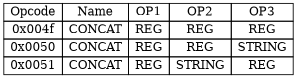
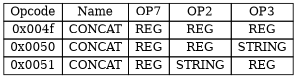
node "Opcode": text "OP1" -> "OP7"
